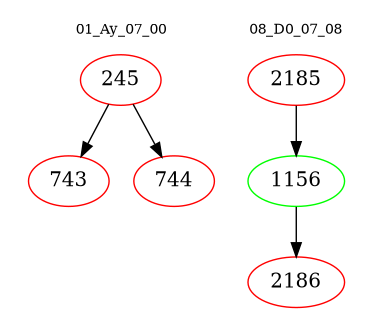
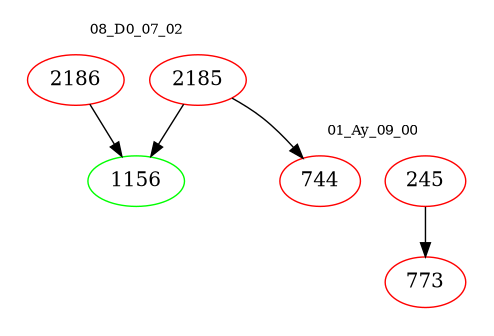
cluster "01_Ay_07_00": label "01_Ay_07_00" -> "01_Ay_09_00"
cluster "08_D0_07_08": label "08_D0_07_08" -> "08_D0_07_02"
edge "245" -> "744": now "2185" -> "744"
node "743": label "743" -> "773"
edge "1156" -> "2186": reversed
